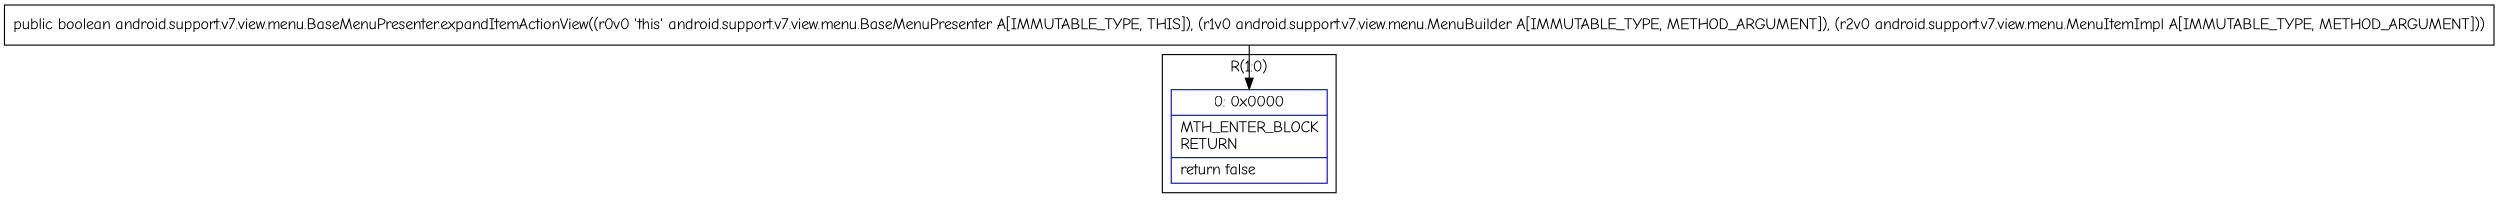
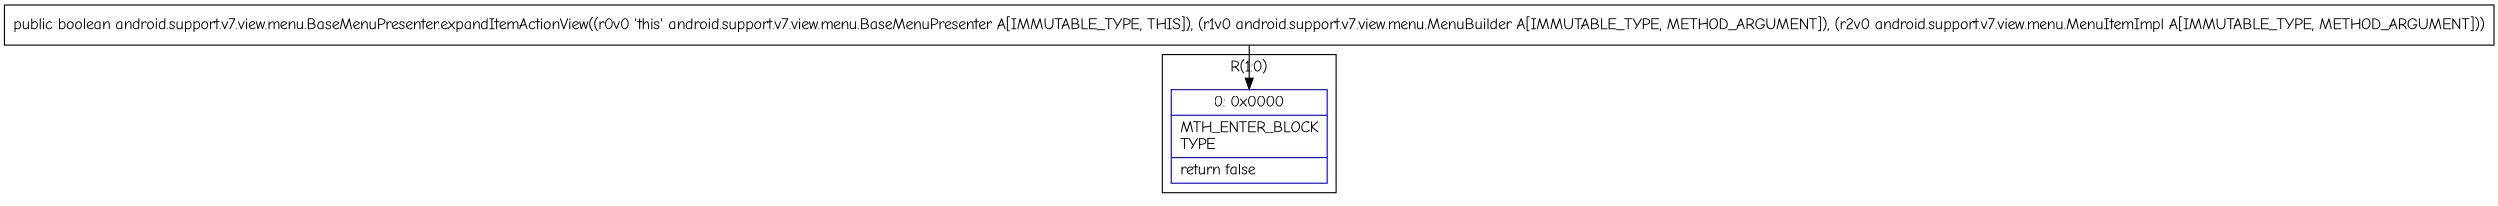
node "0: 0x0000": text "RETURN" -> "TYPE"
